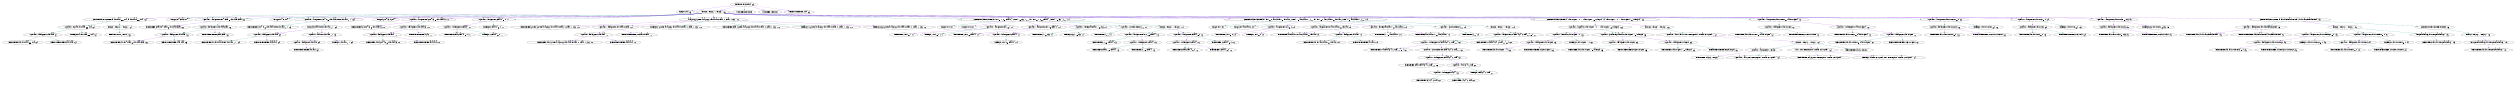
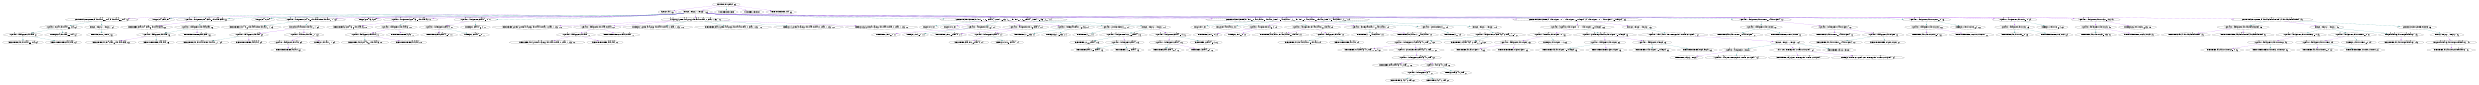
node "(IDENTIFIER,cftab,int c = cftab[0])": added
node "(LITERAL,0,this.su_rNToGo = 0)": removed
